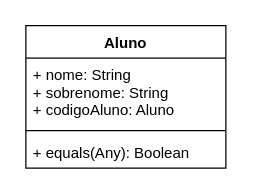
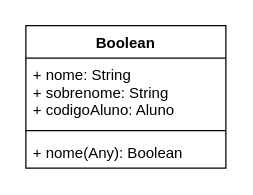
node "Aluno": label "Aluno" -> "Boolean"
node "+ equals(Any): Boolean": label "+ equals(Any): Boolean" -> "+ nome(Any): Boolean"
